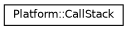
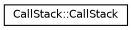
node "Platform::CallStack": label "Platform::CallStack" -> "CallStack::CallStack"
